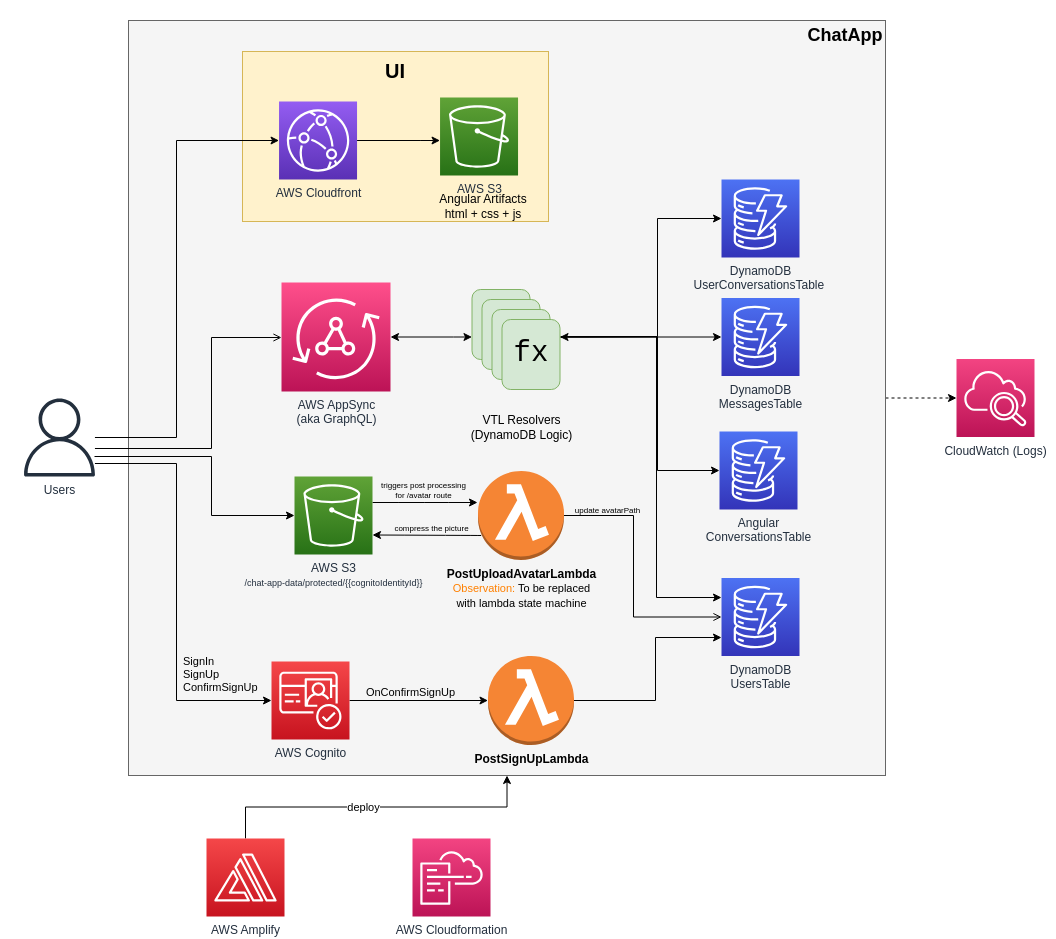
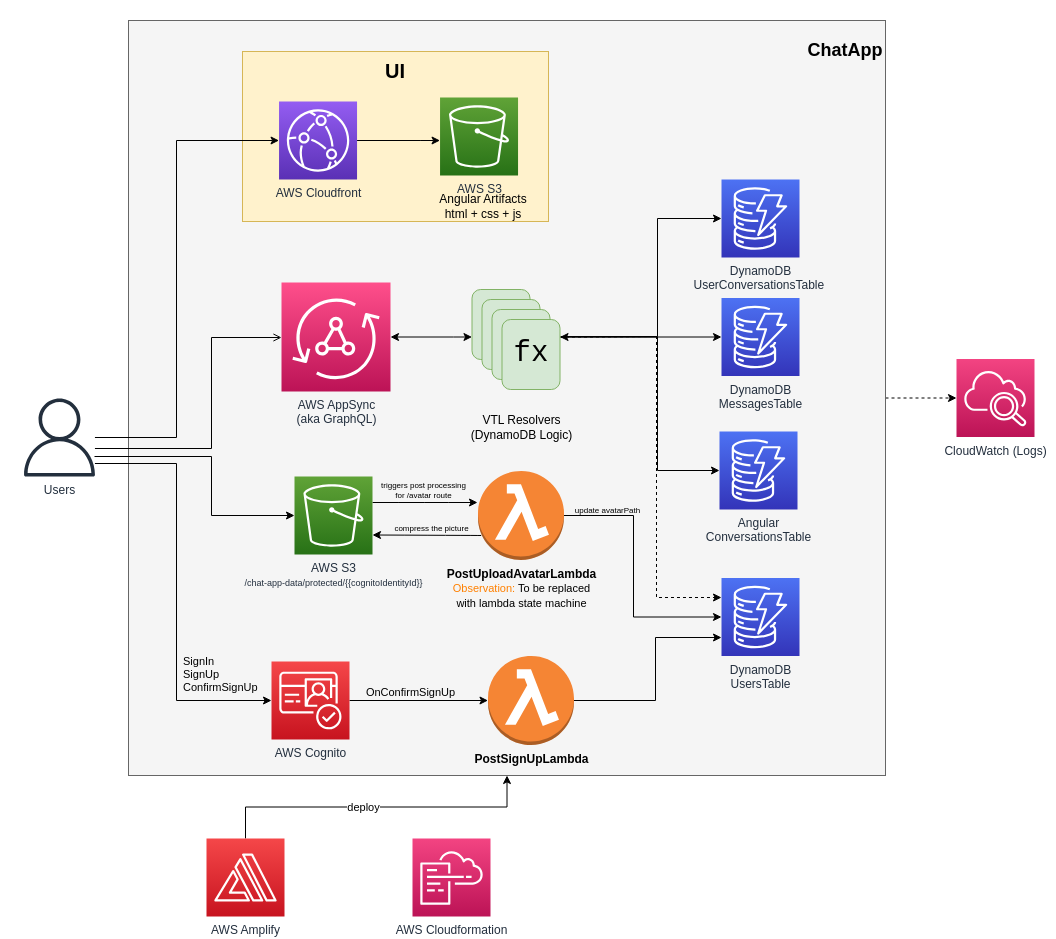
node "ChatApp": moved (846, 36) -> (846, 51)
edge "fx" -> "DynamoDB UsersTable": style solid -> dashed
edge "PostUploadAvatarLambda Observation: To be replaced with lambda state machine" -> "DynamoDB UsersTable": arrowhead open -> classic
